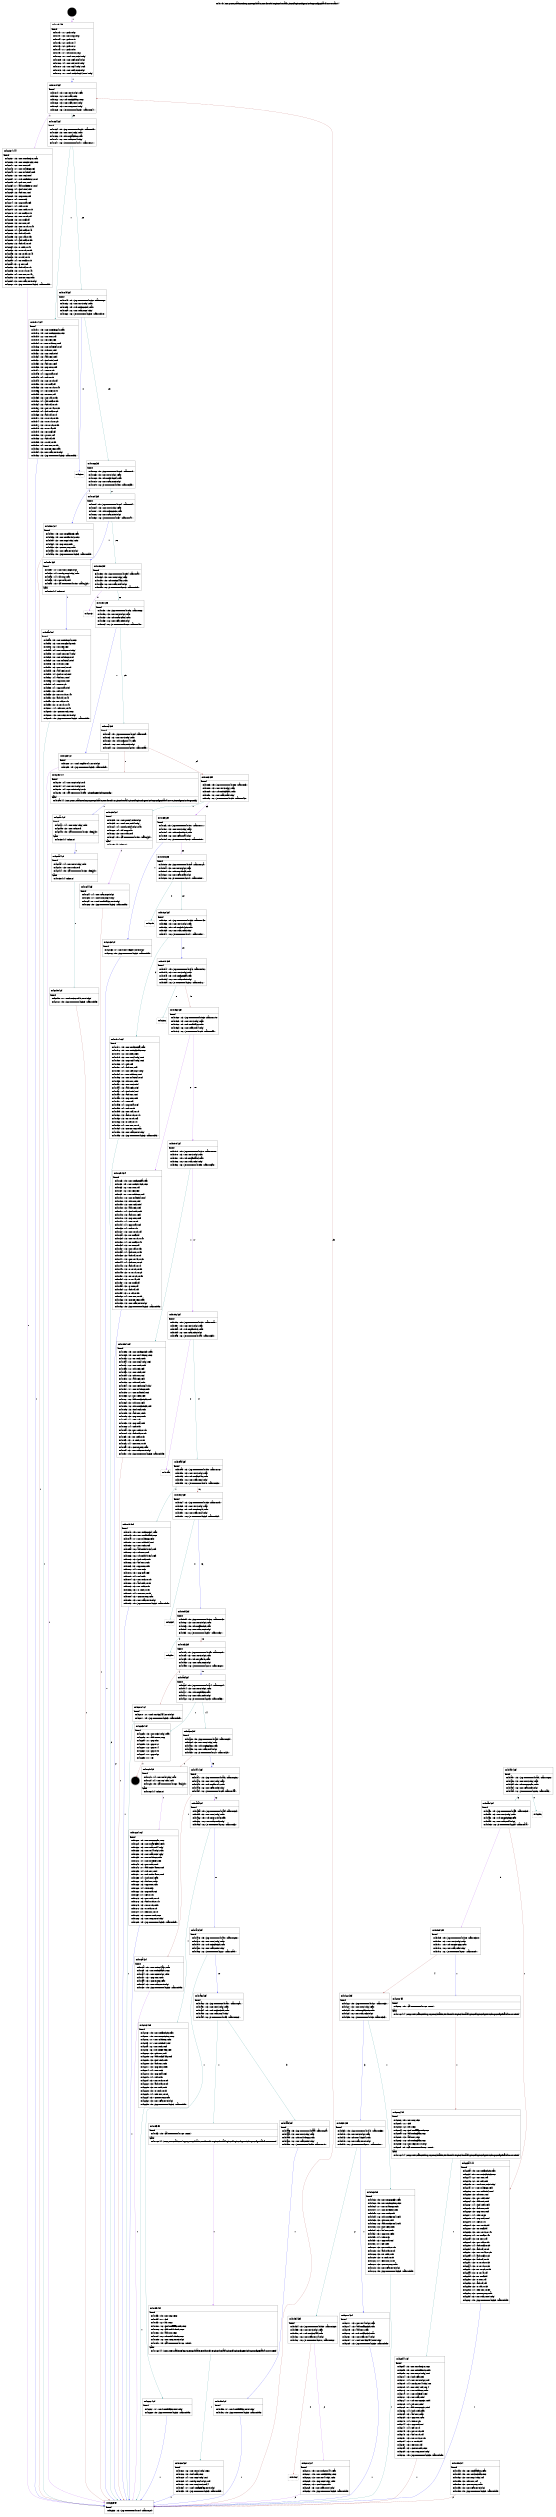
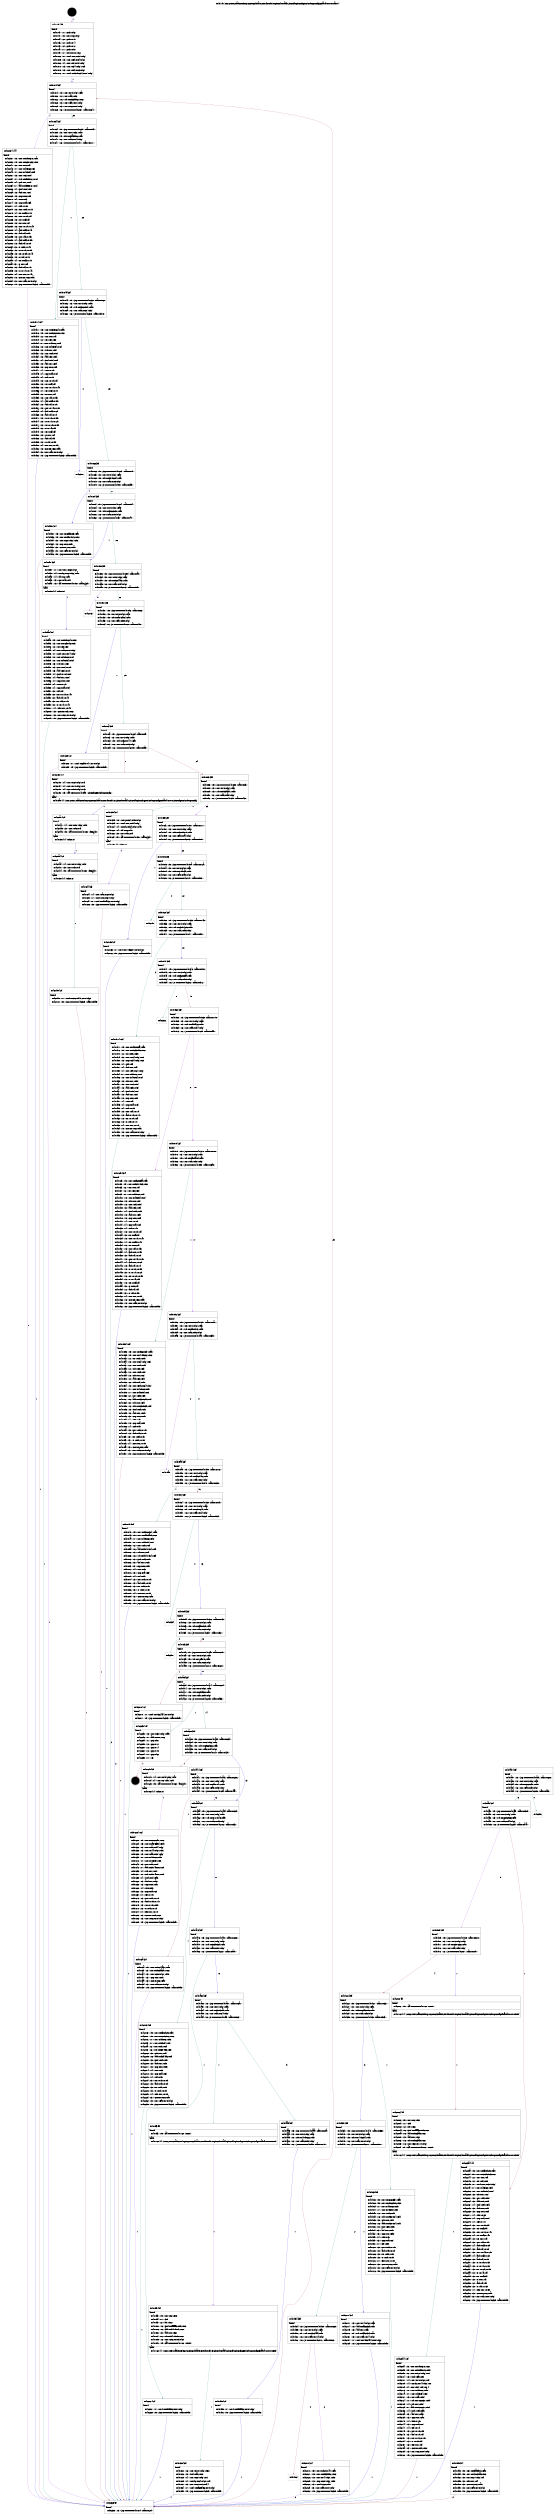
edge "0x401a28 [25]" -> "0x401a41 [25]": now "0x401a28 [25]" -> "0x401a5a [25]"
